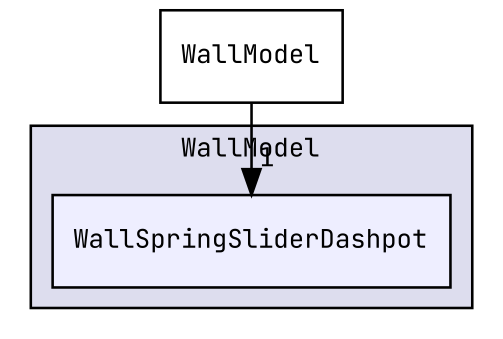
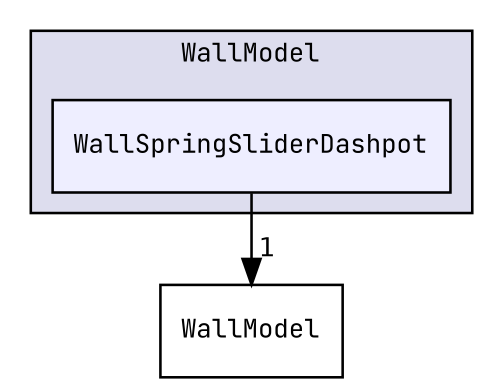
edge "WallModel" -> "WallSpringSliderDashpot": reversed
